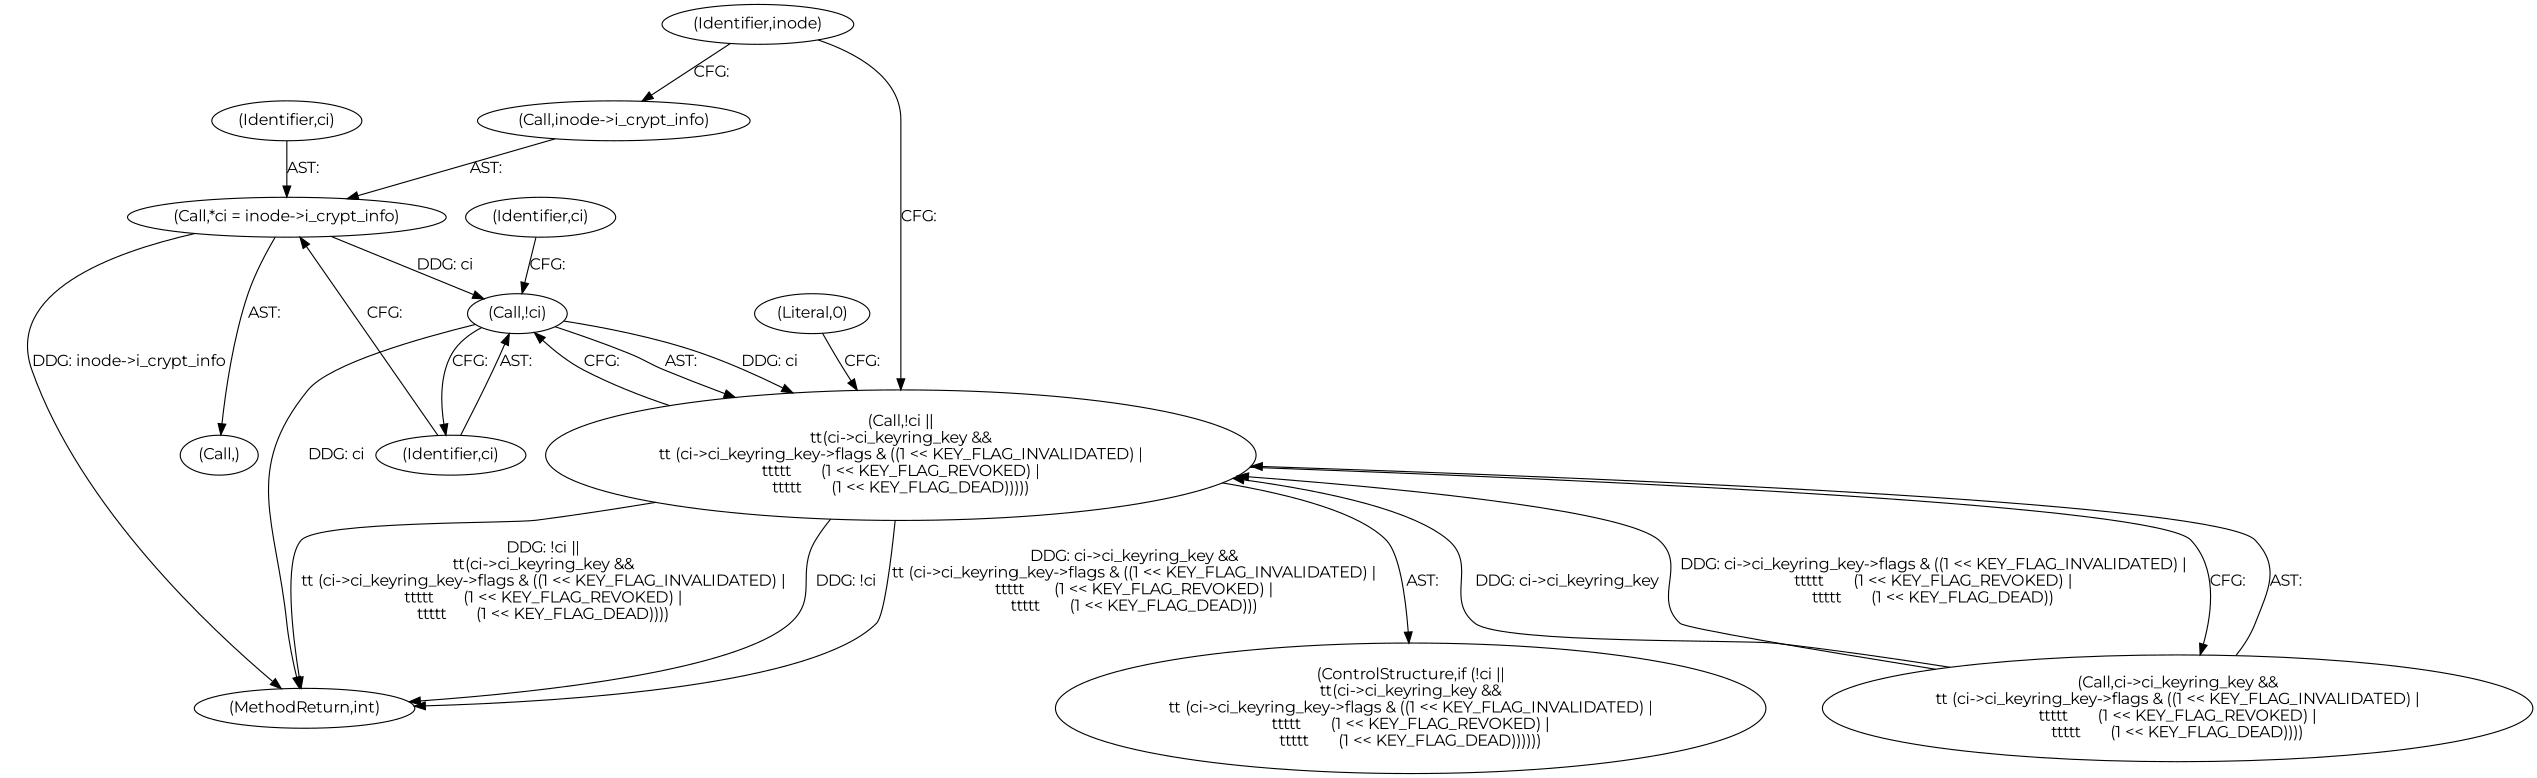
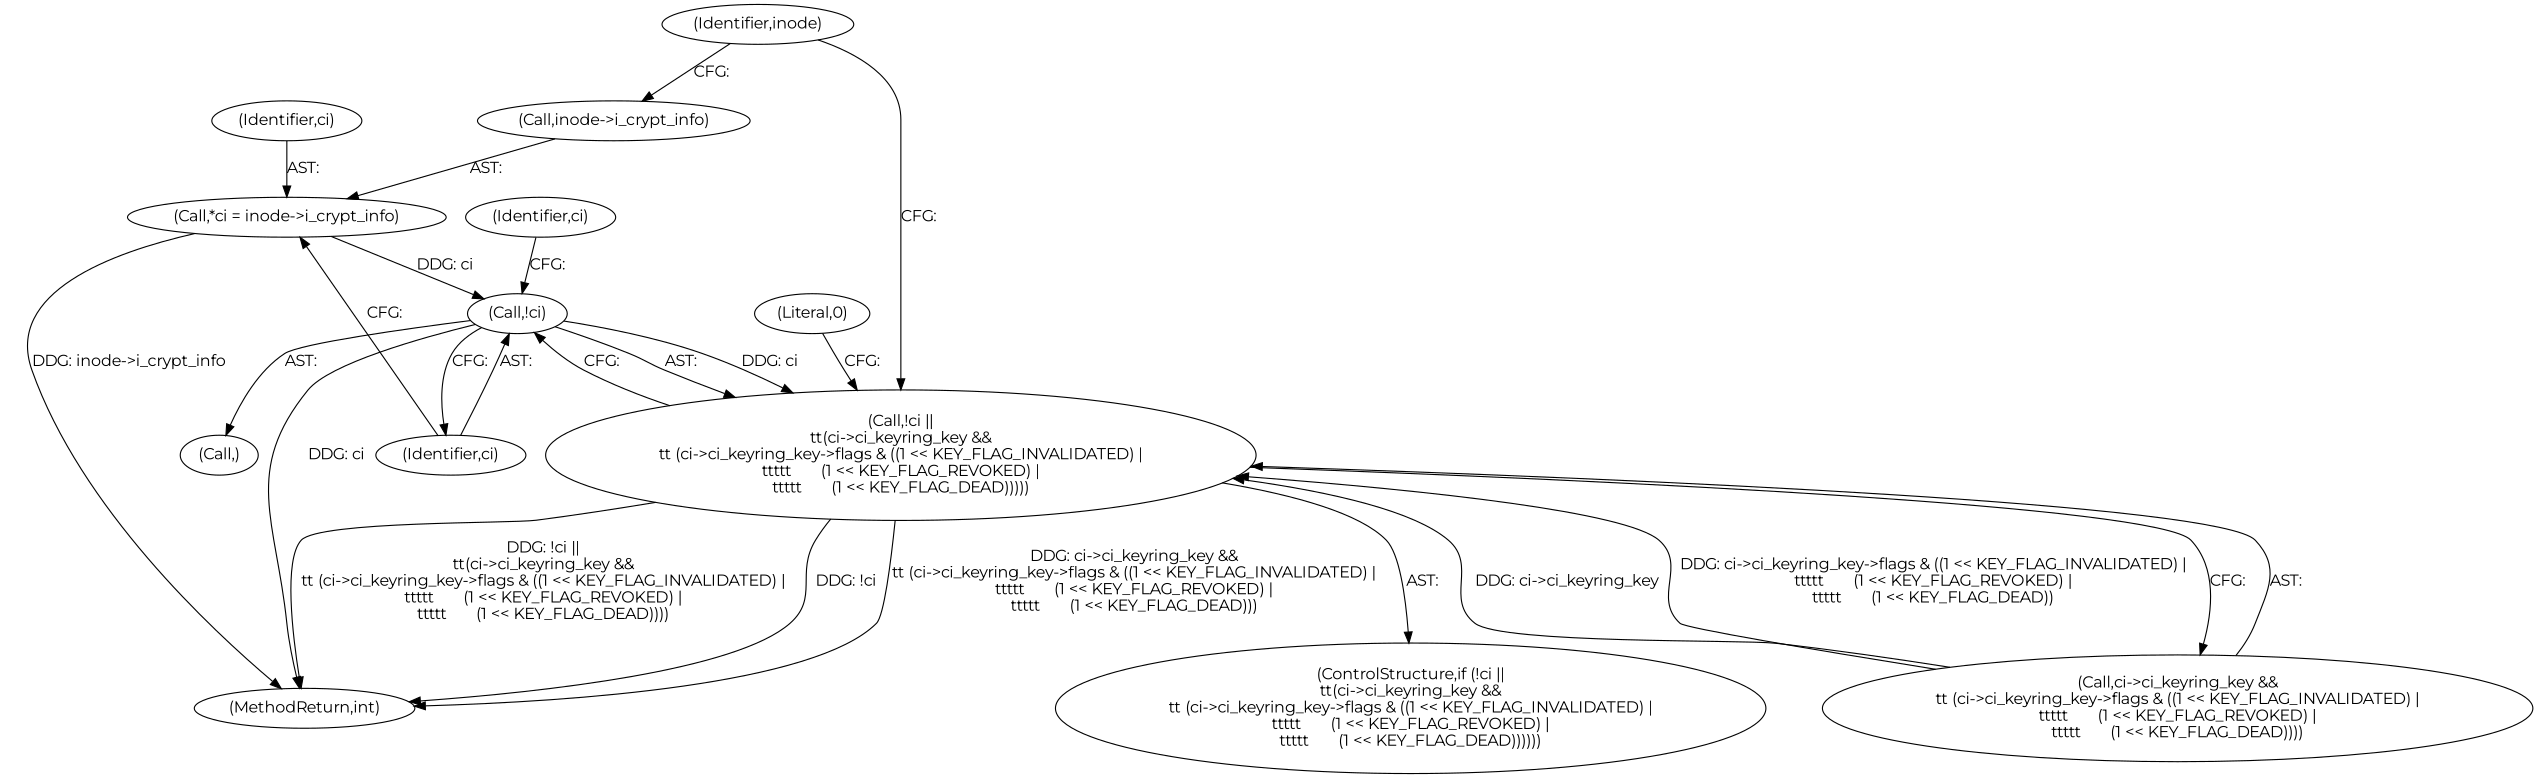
edge "(Call,*ci = inode->i_crypt_info)" -> "(Call,)": now "(Call,!ci)" -> "(Call,)"
